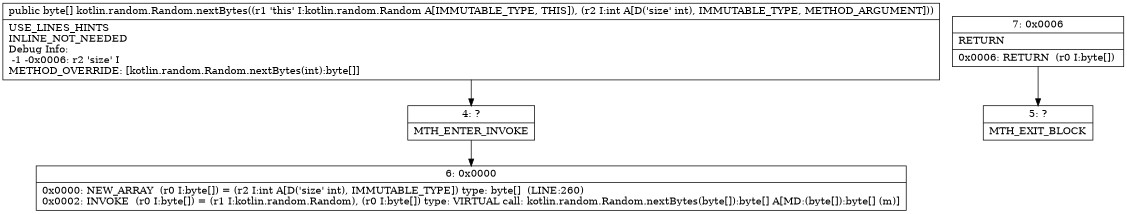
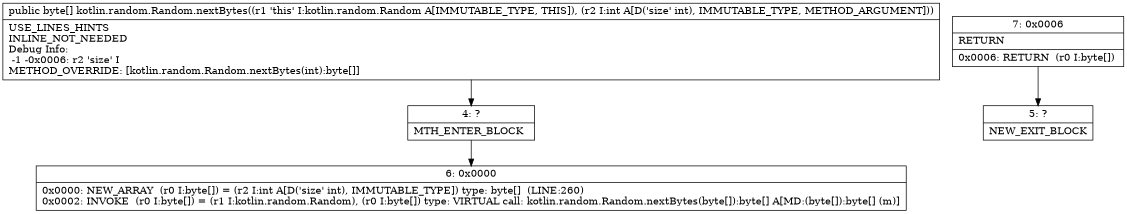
node "4: ?": text "MTH_ENTER_INVOKE" -> "MTH_ENTER_BLOCK"
node "5: ?": text "MTH_EXIT_BLOCK" -> "NEW_EXIT_BLOCK"
